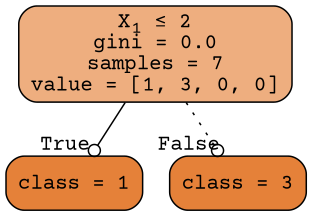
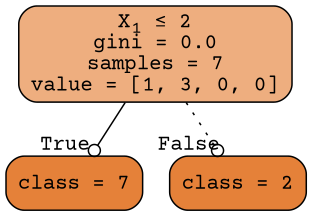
node "class = 1": label "class = 1" -> "class = 7"
node "class = 3": label "class = 3" -> "class = 2"
